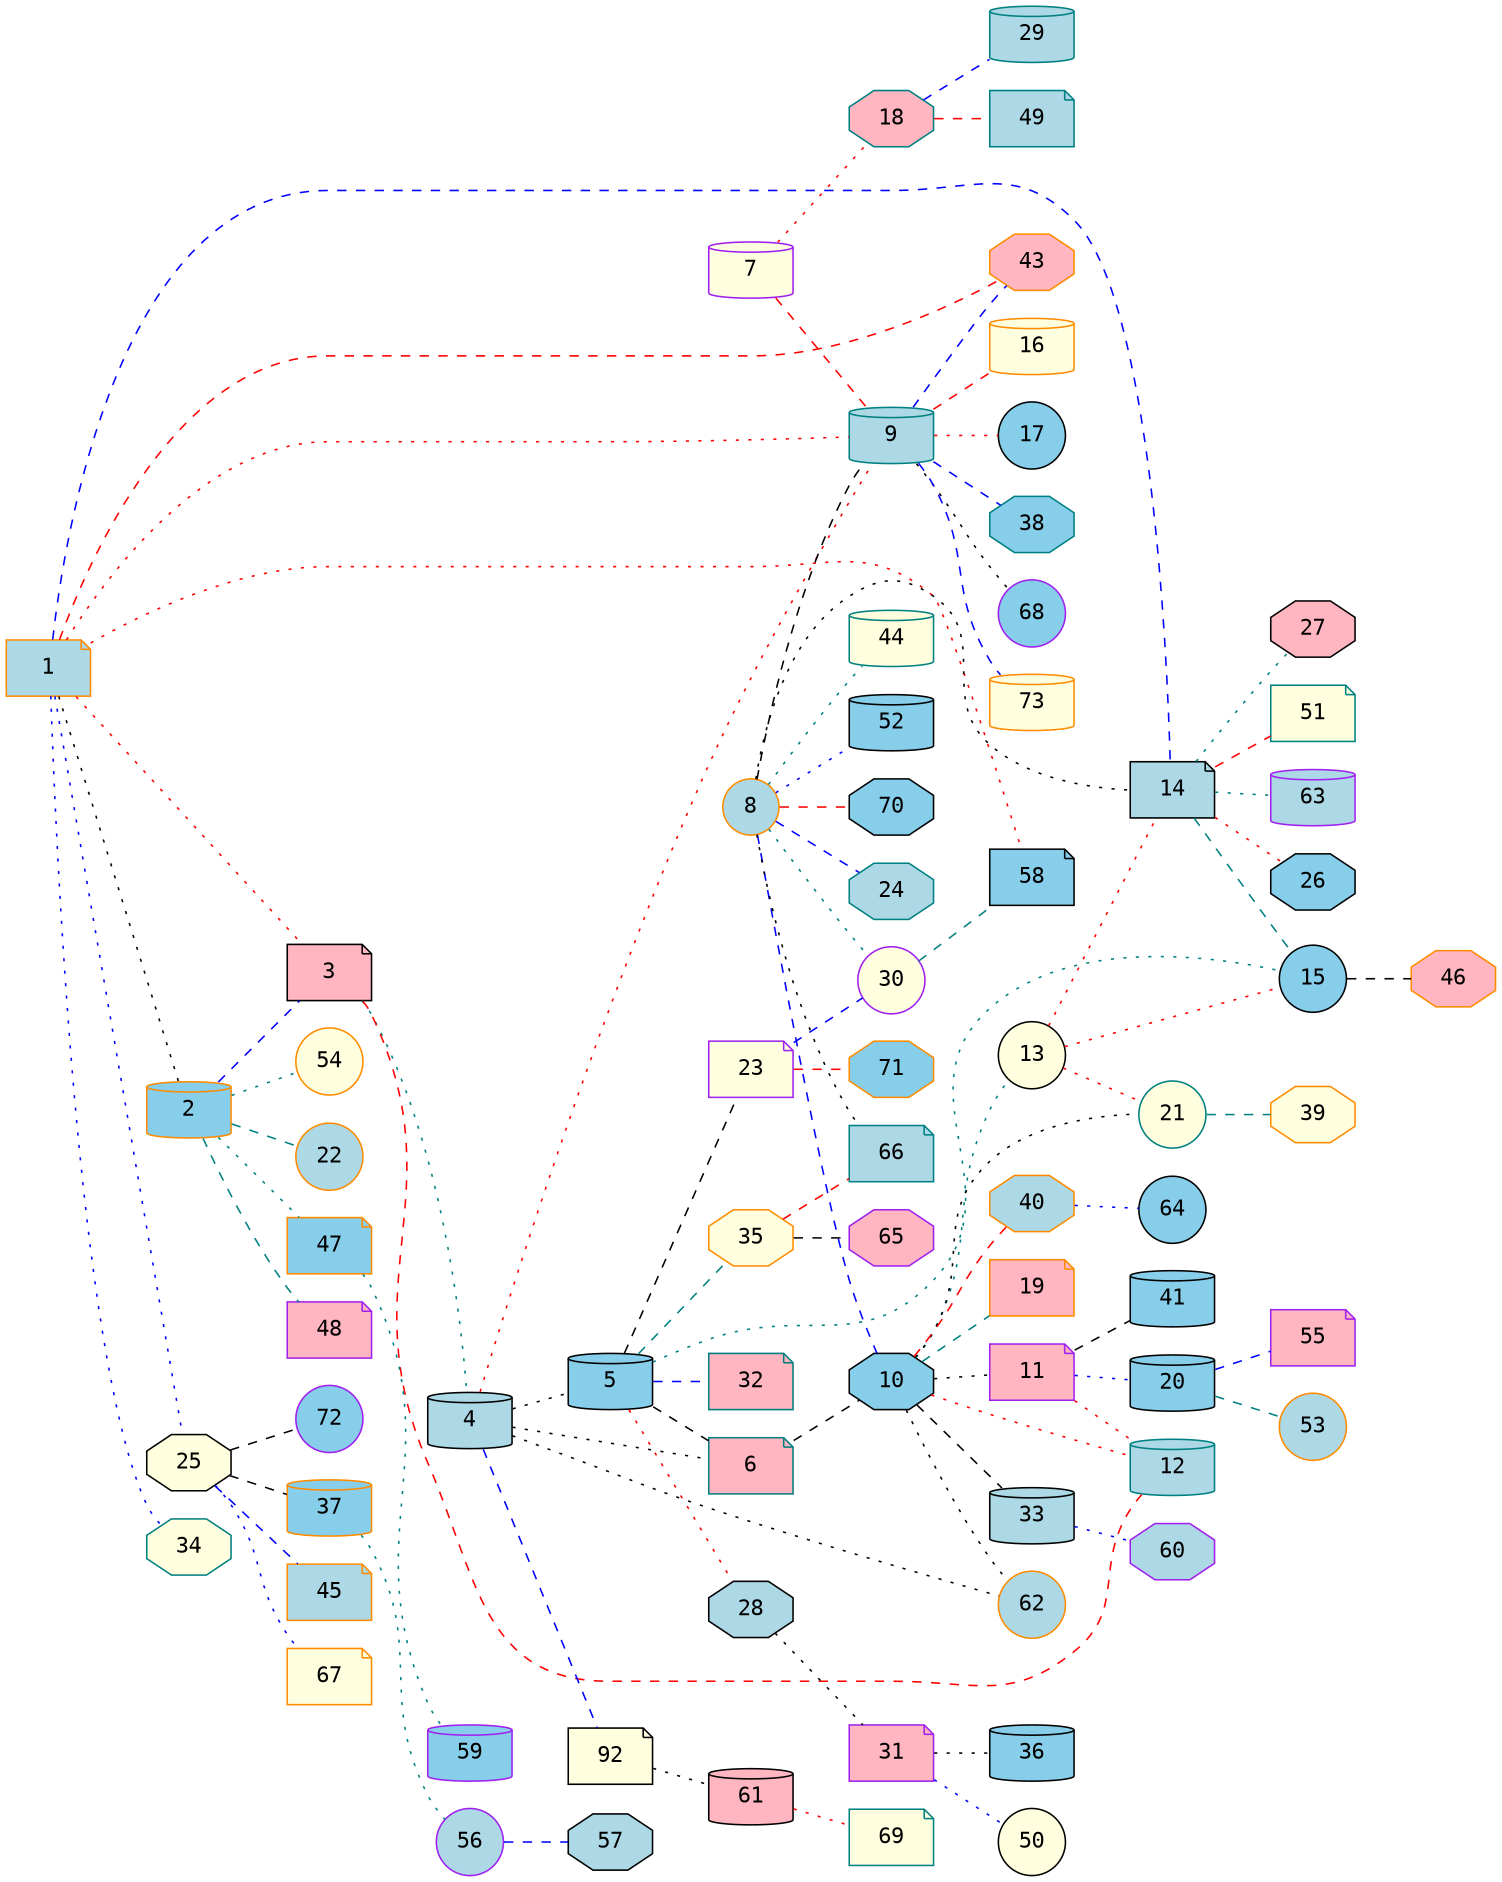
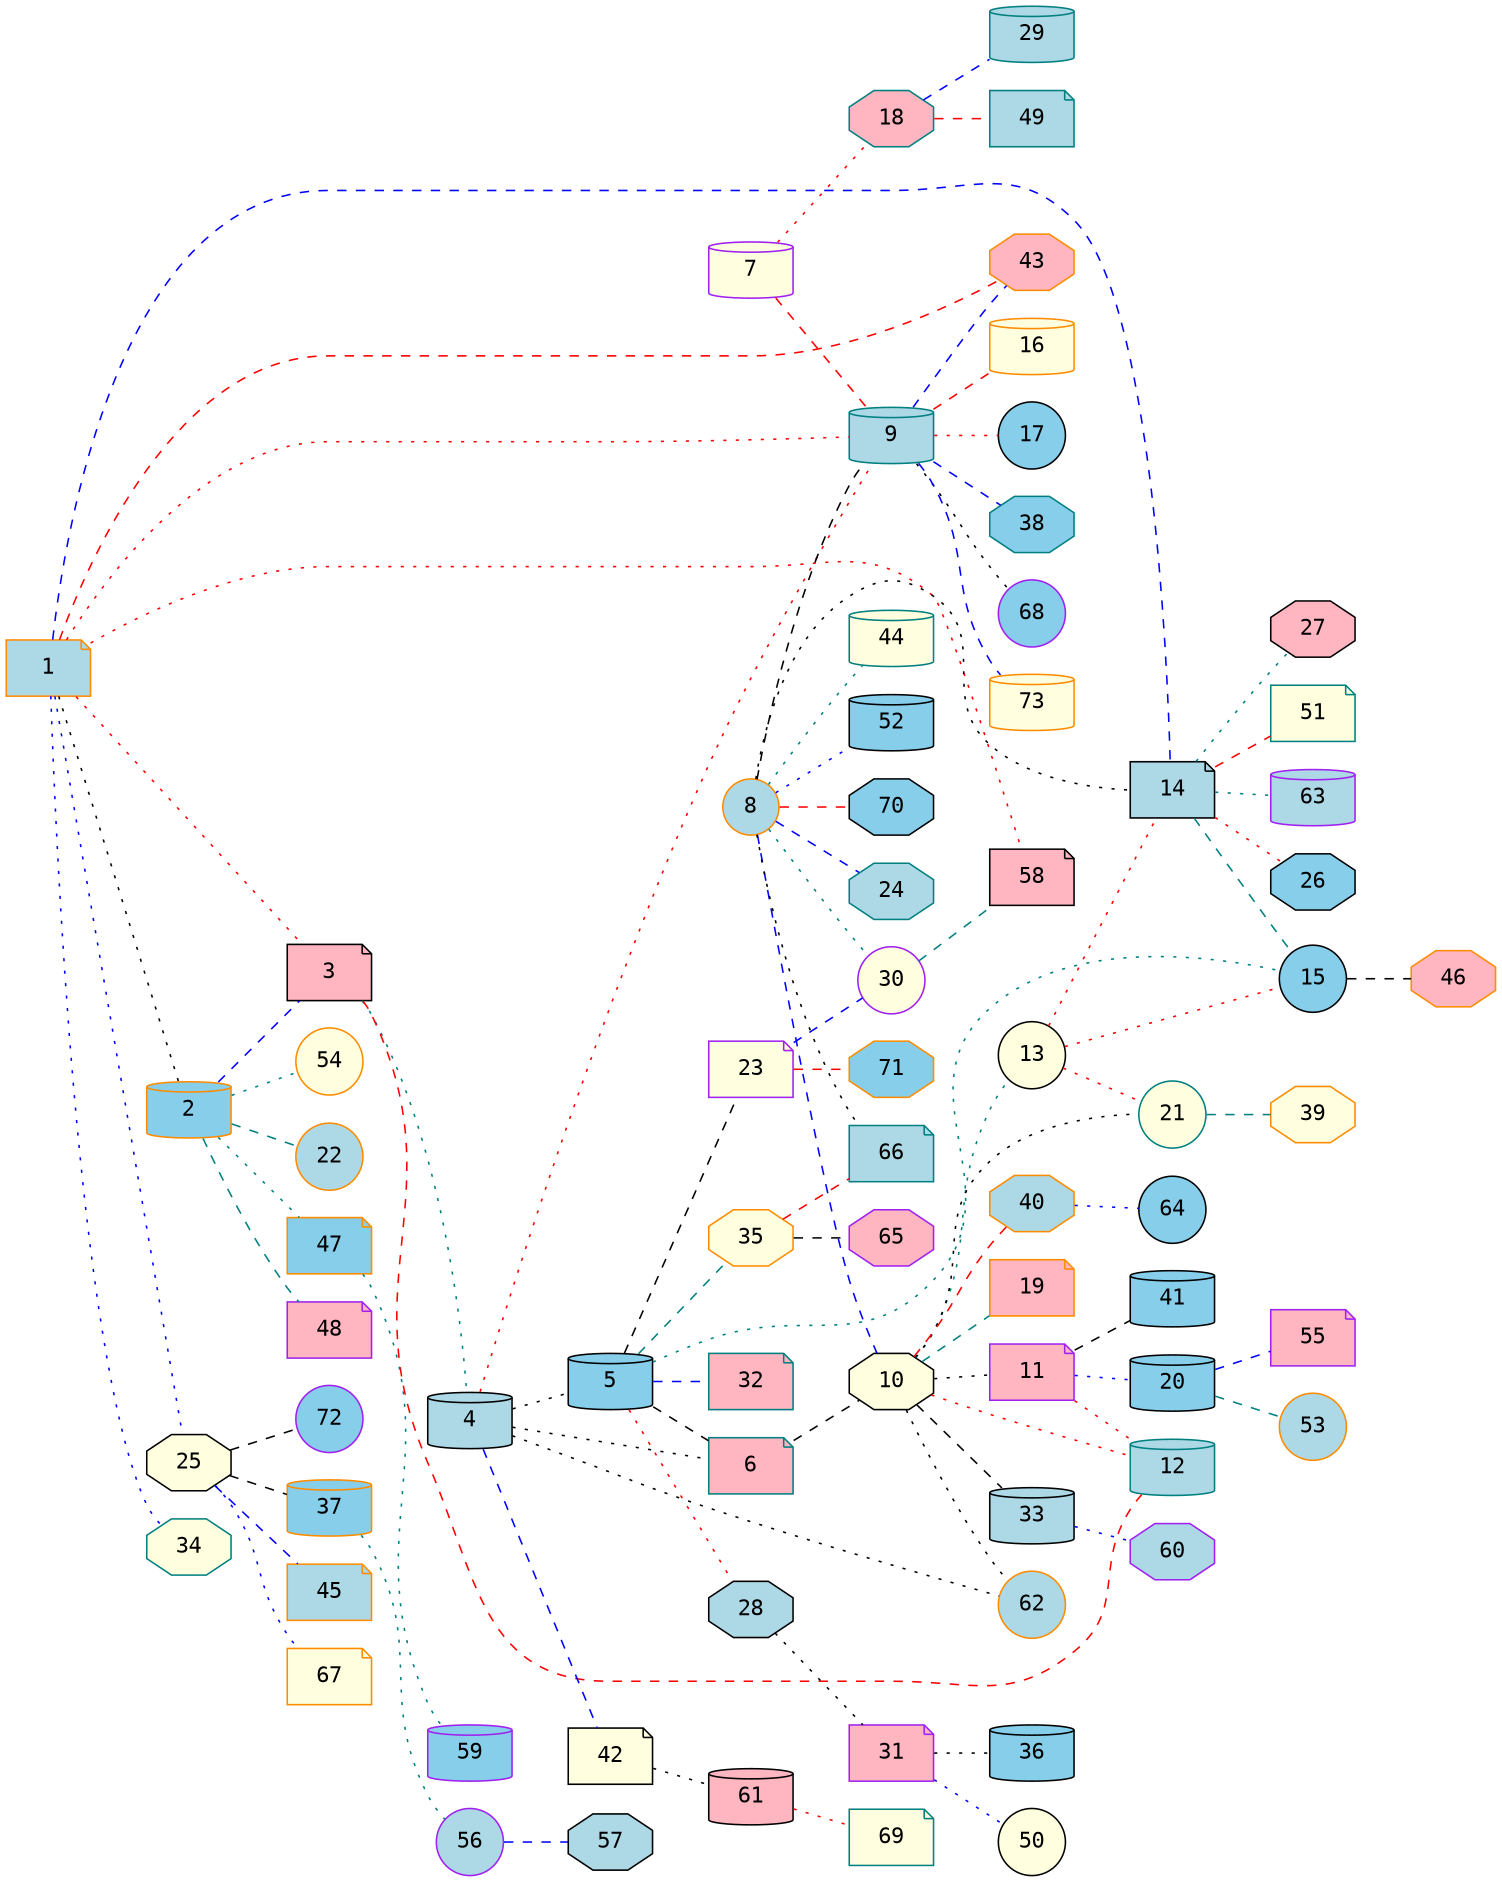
node "58": fillcolor skyblue -> lightpink
node "10": fillcolor skyblue -> lightyellow
node "92": label "92" -> "42"
